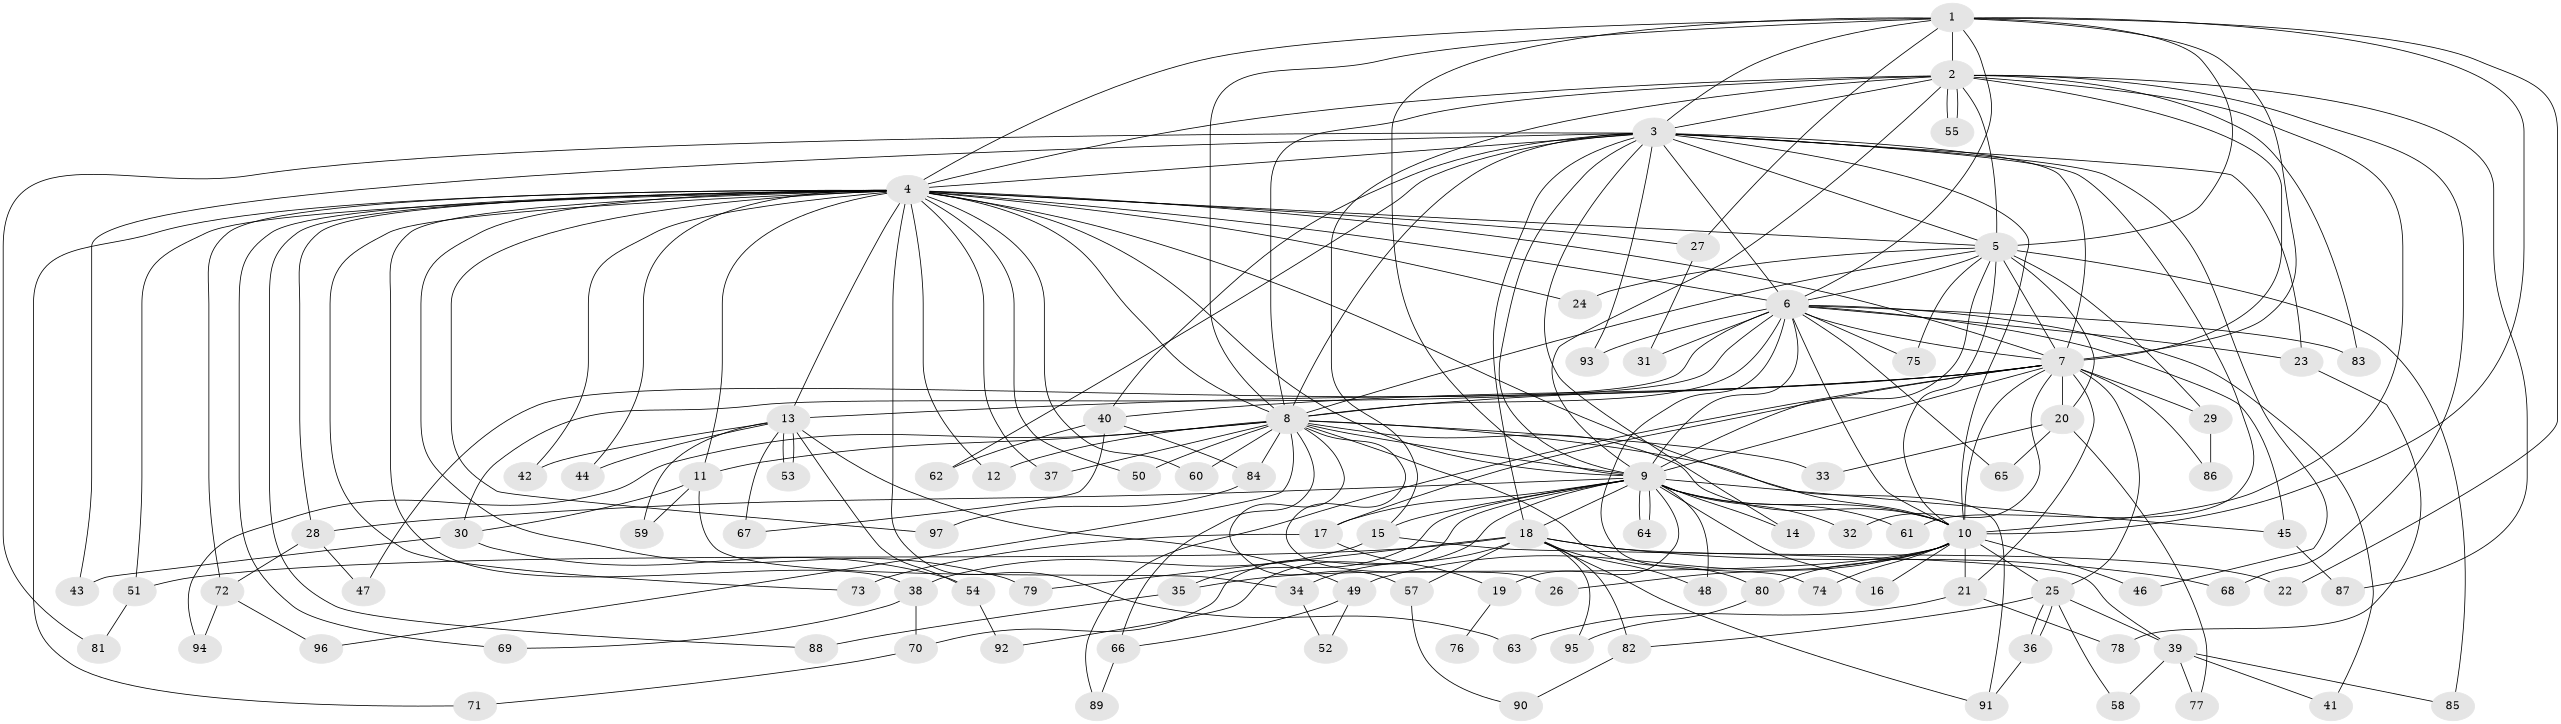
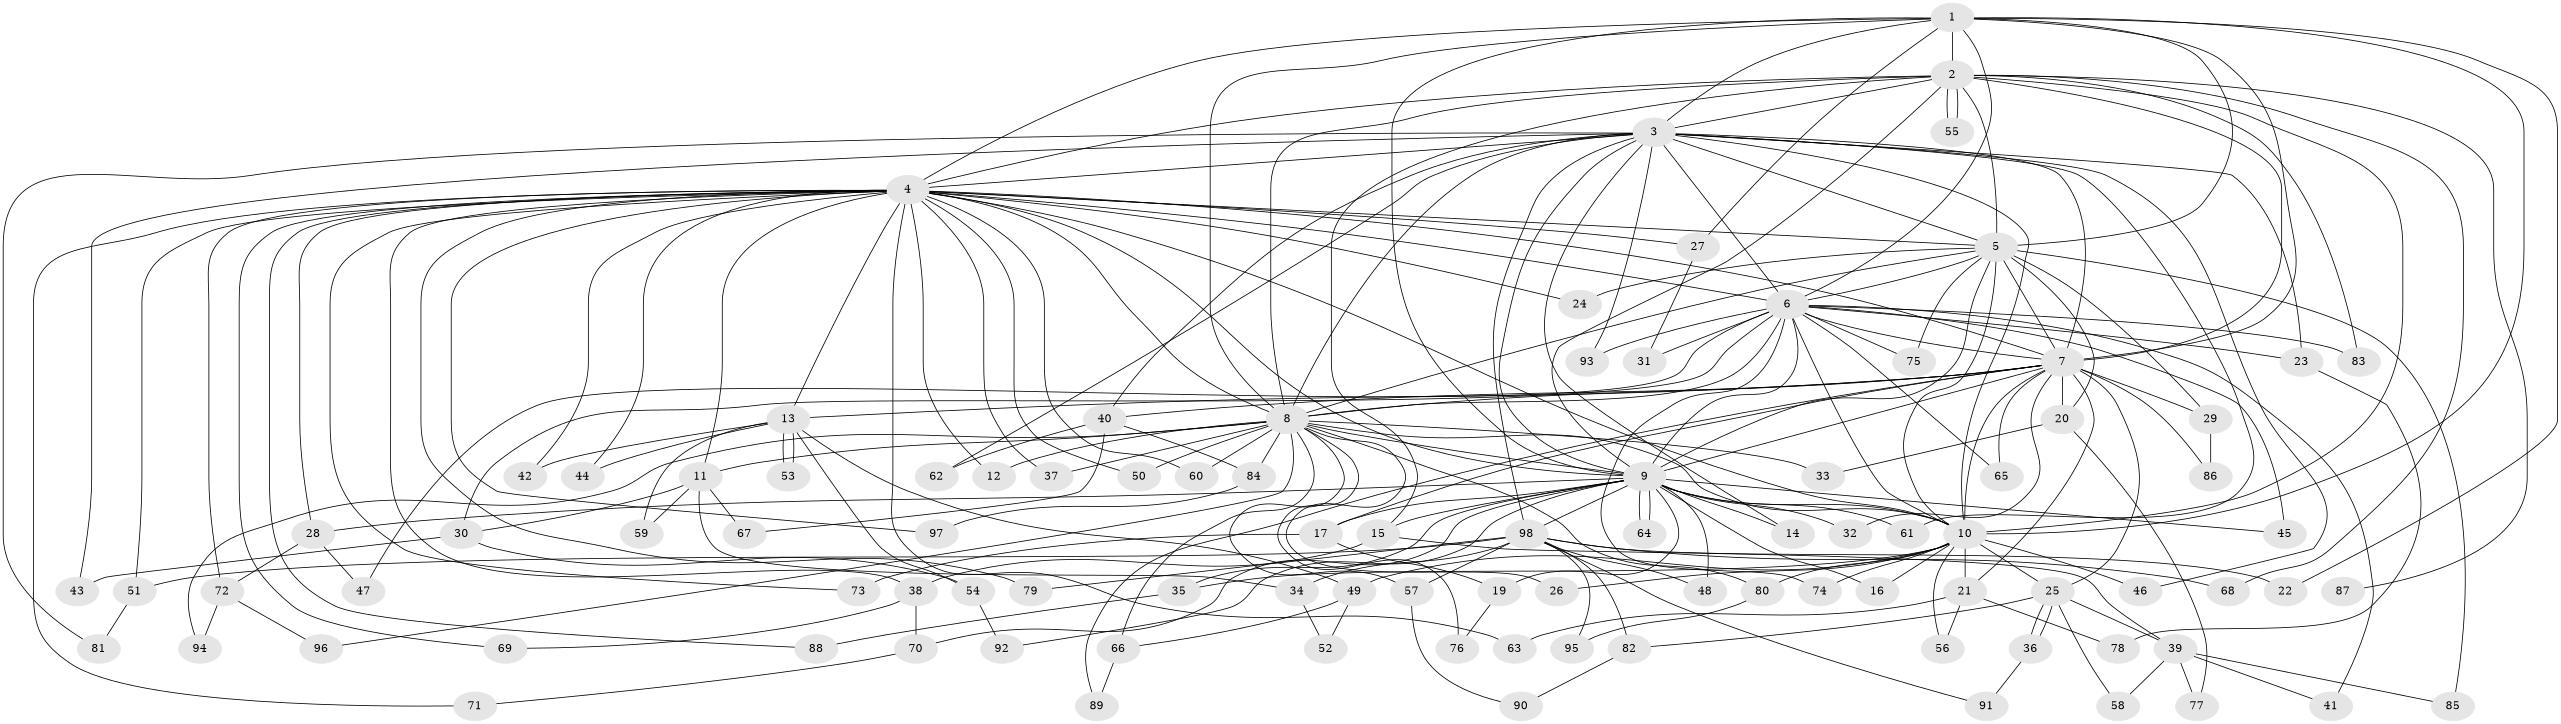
edge "8" -- "91": now "8" -- "76"
edge "20" -- "65": now "7" -- "65"
edge "13" -- "67": now "11" -- "67"
node "18": label "18" -> "98"
edge "45" -- "87": removed
node "56": added
